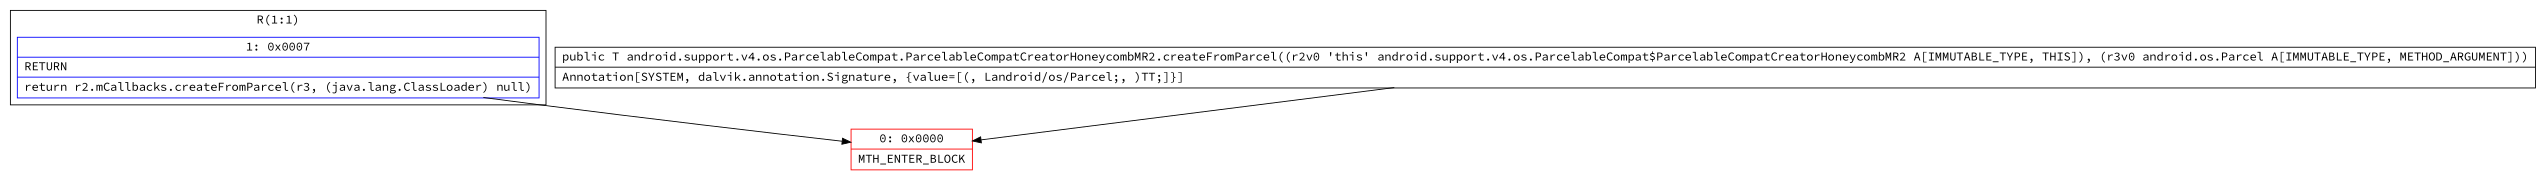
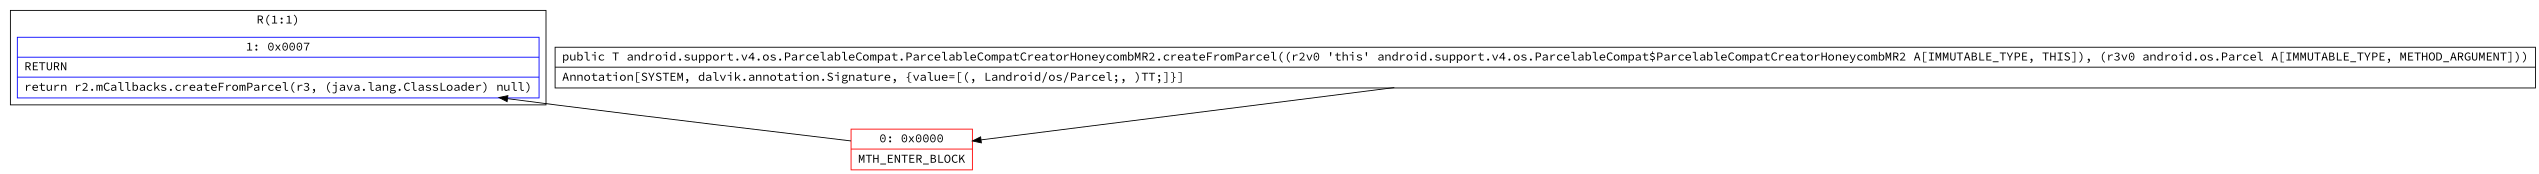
edge "1: 0x0007" -> "0: 0x0000": reversed
